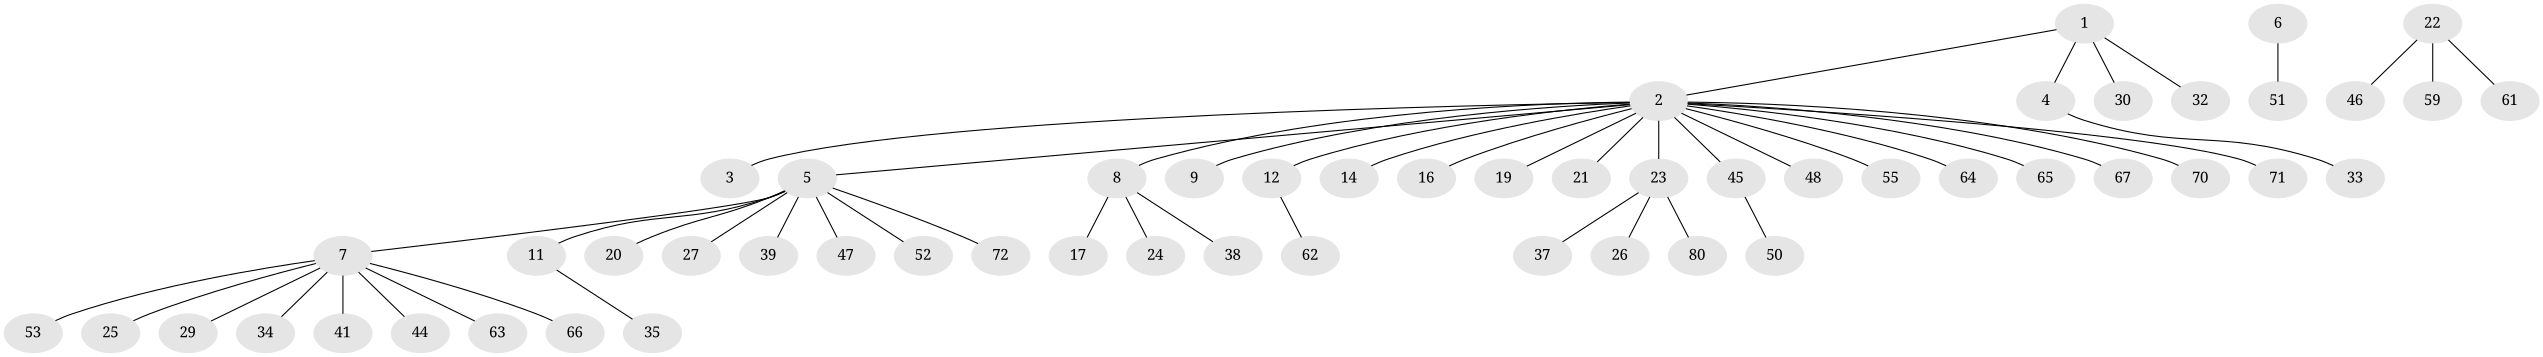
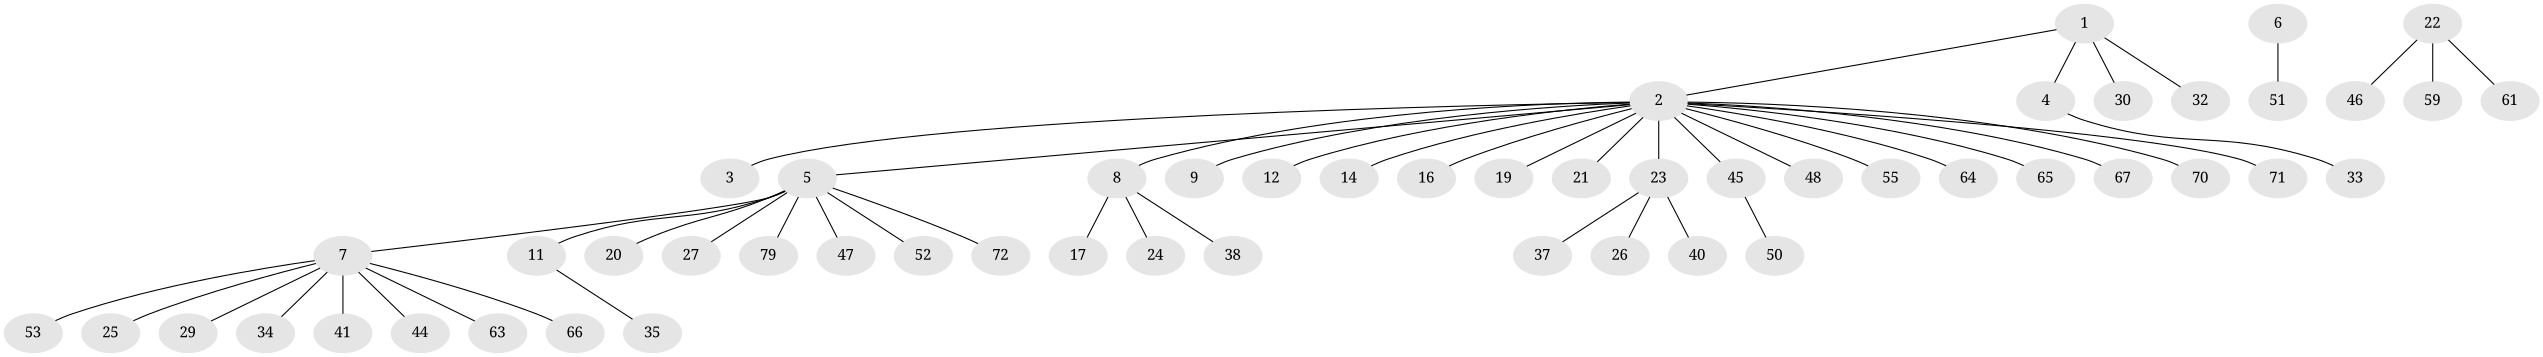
node "39": label "39" -> "79"
node "62": removed
node "80": label "80" -> "40"
